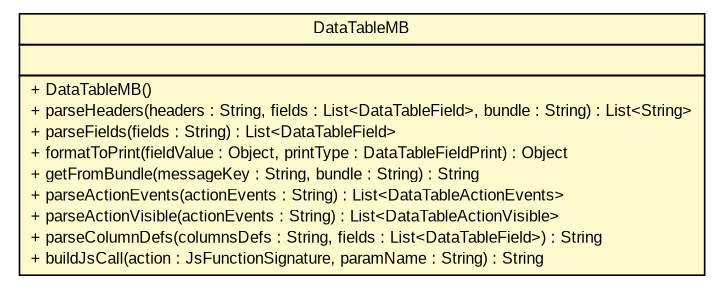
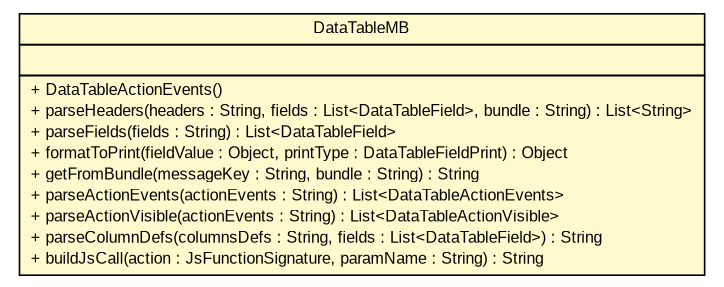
node "DataTableMB": text "+ DataTableMB()" -> "+ DataTableActionEvents()"
